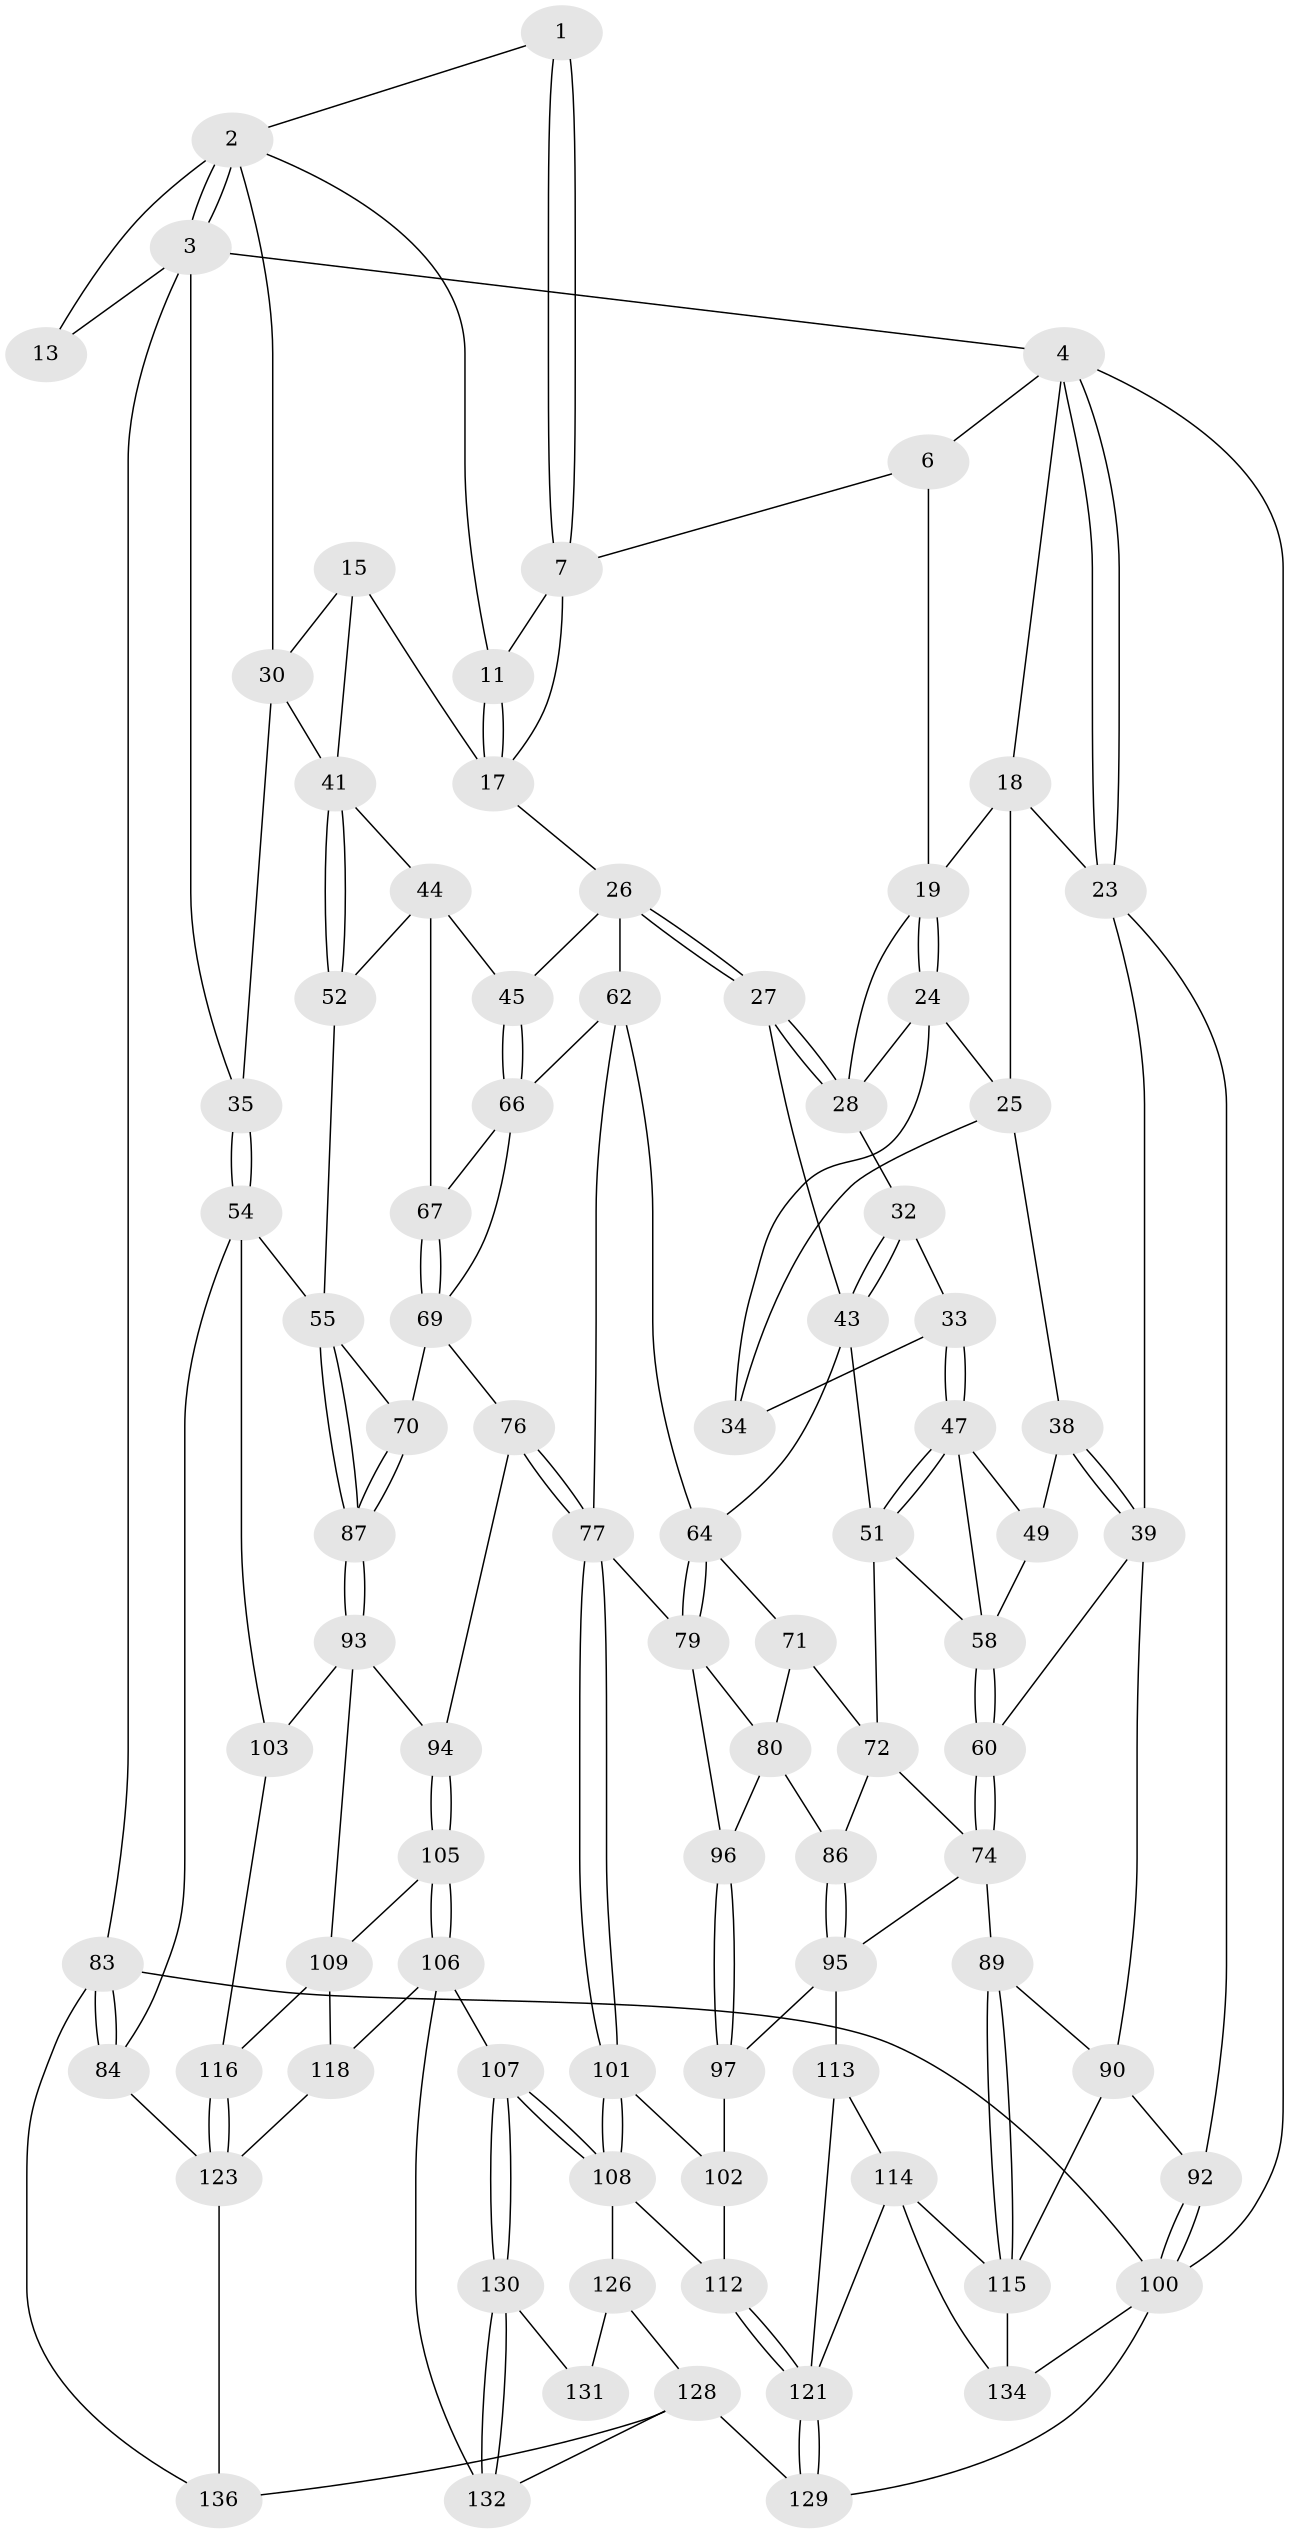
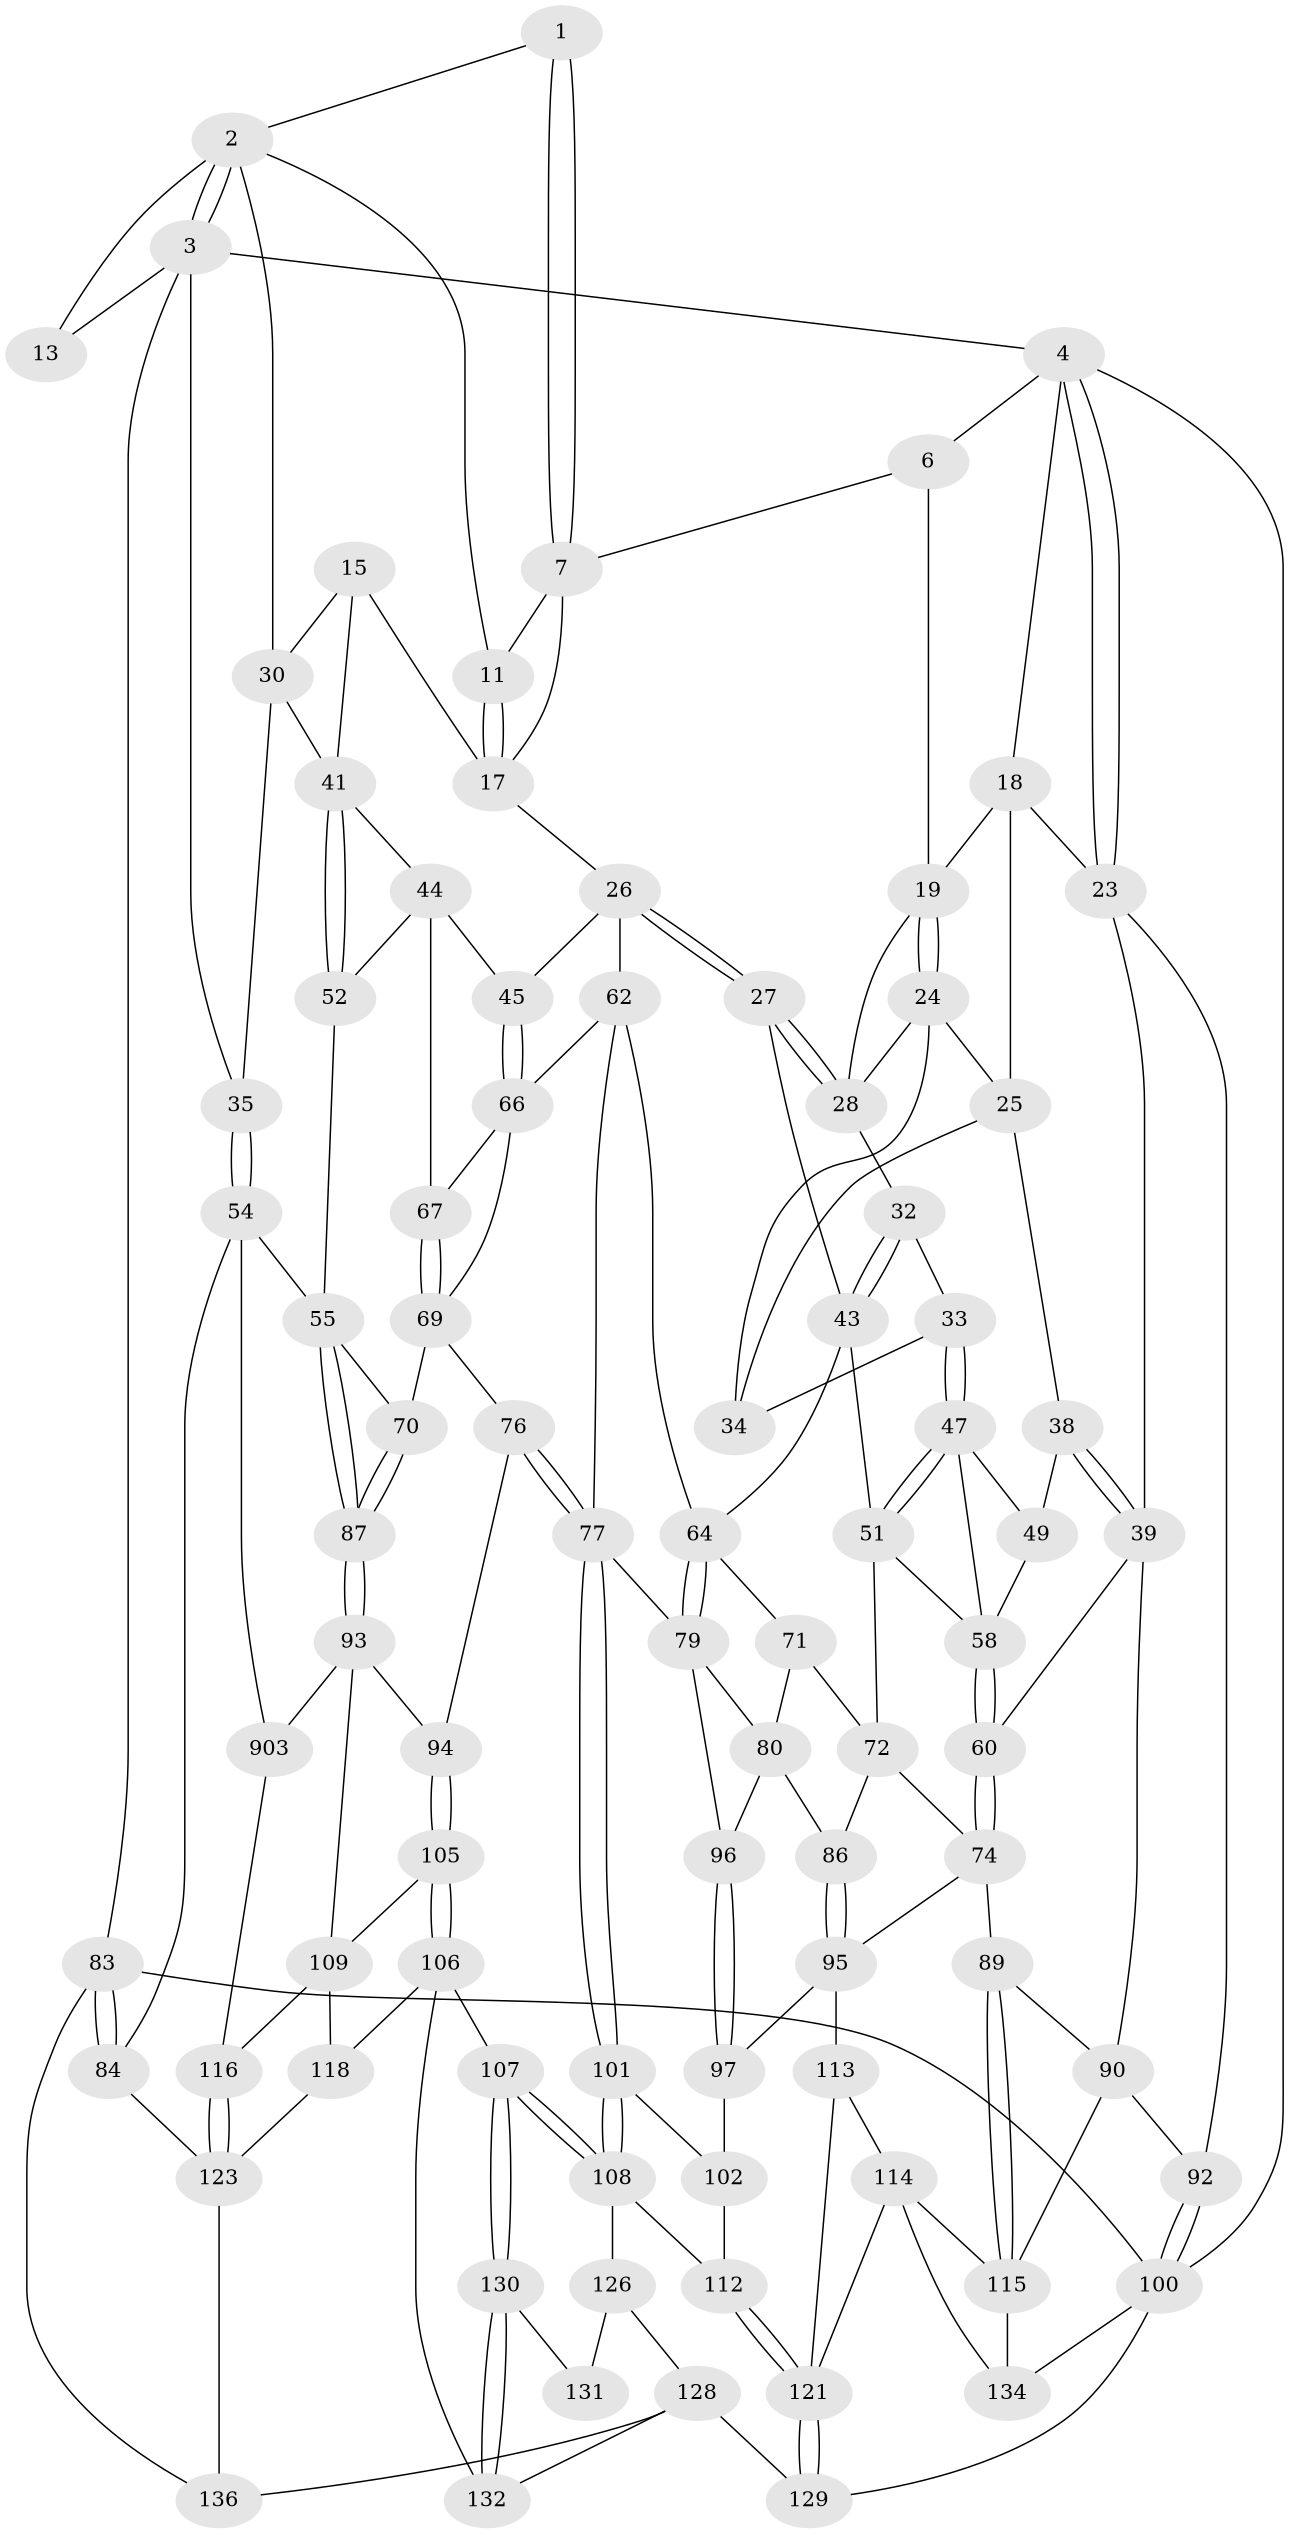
node "103": label "103" -> "903"
